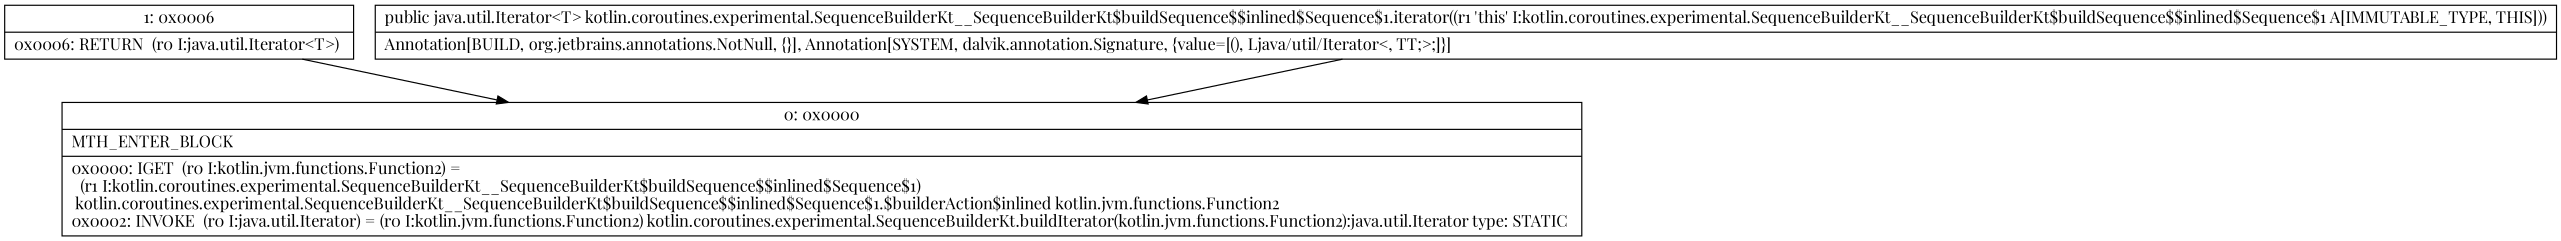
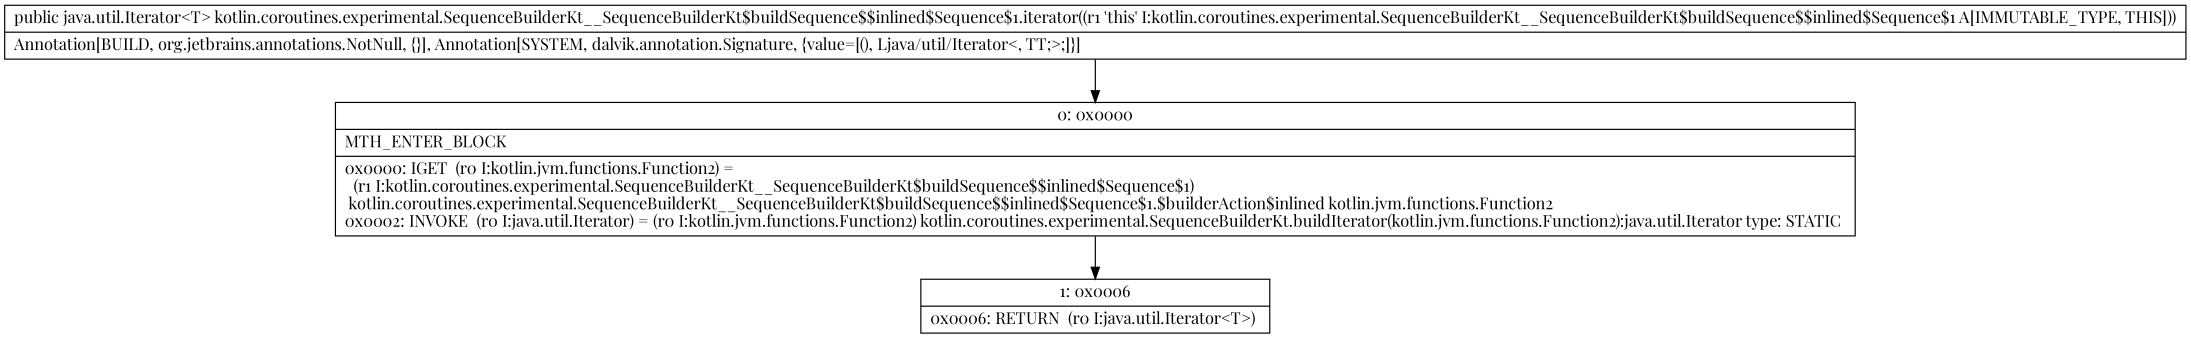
edge "1: 0x0006" -> "0: 0x0000": reversed
